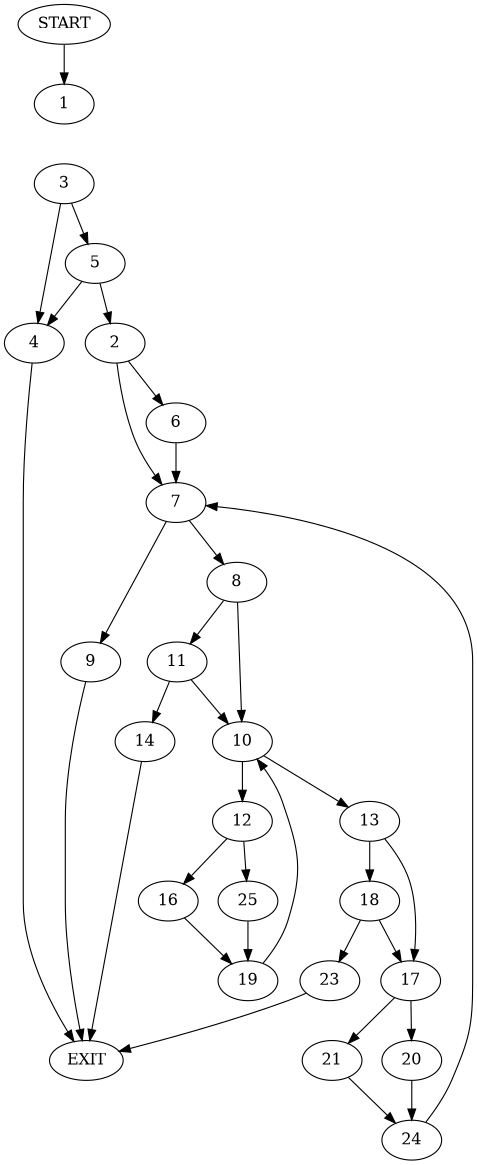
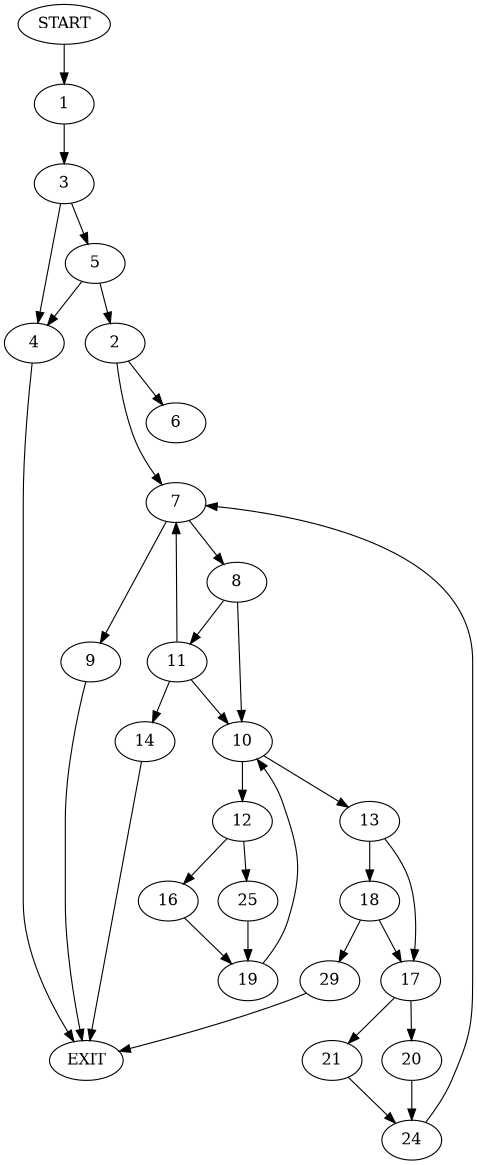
edge "1" -> "3": added
edge "6" -> "7": now "11" -> "7"
node "23": label "23" -> "29"
